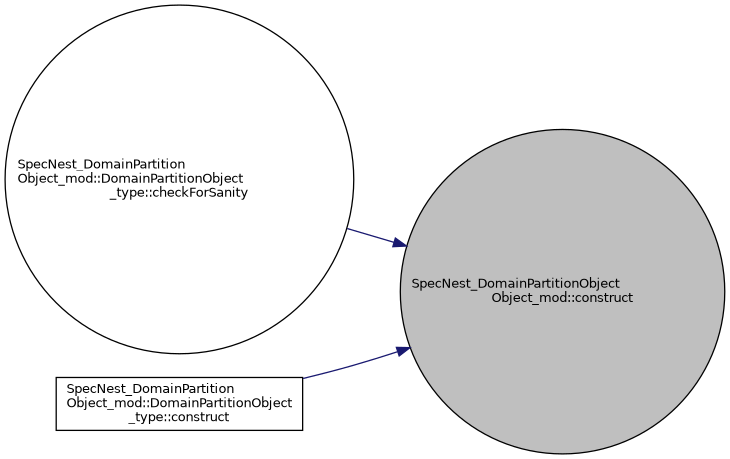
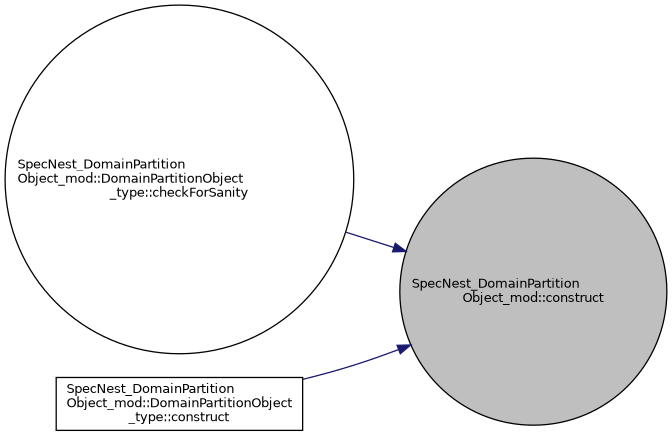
node "SpecNest_DomainPartitionObject Object_mod::construct": label "SpecNest_DomainPartitionObject Object_mod::construct" -> "SpecNest_DomainPartition Object_mod::construct"
